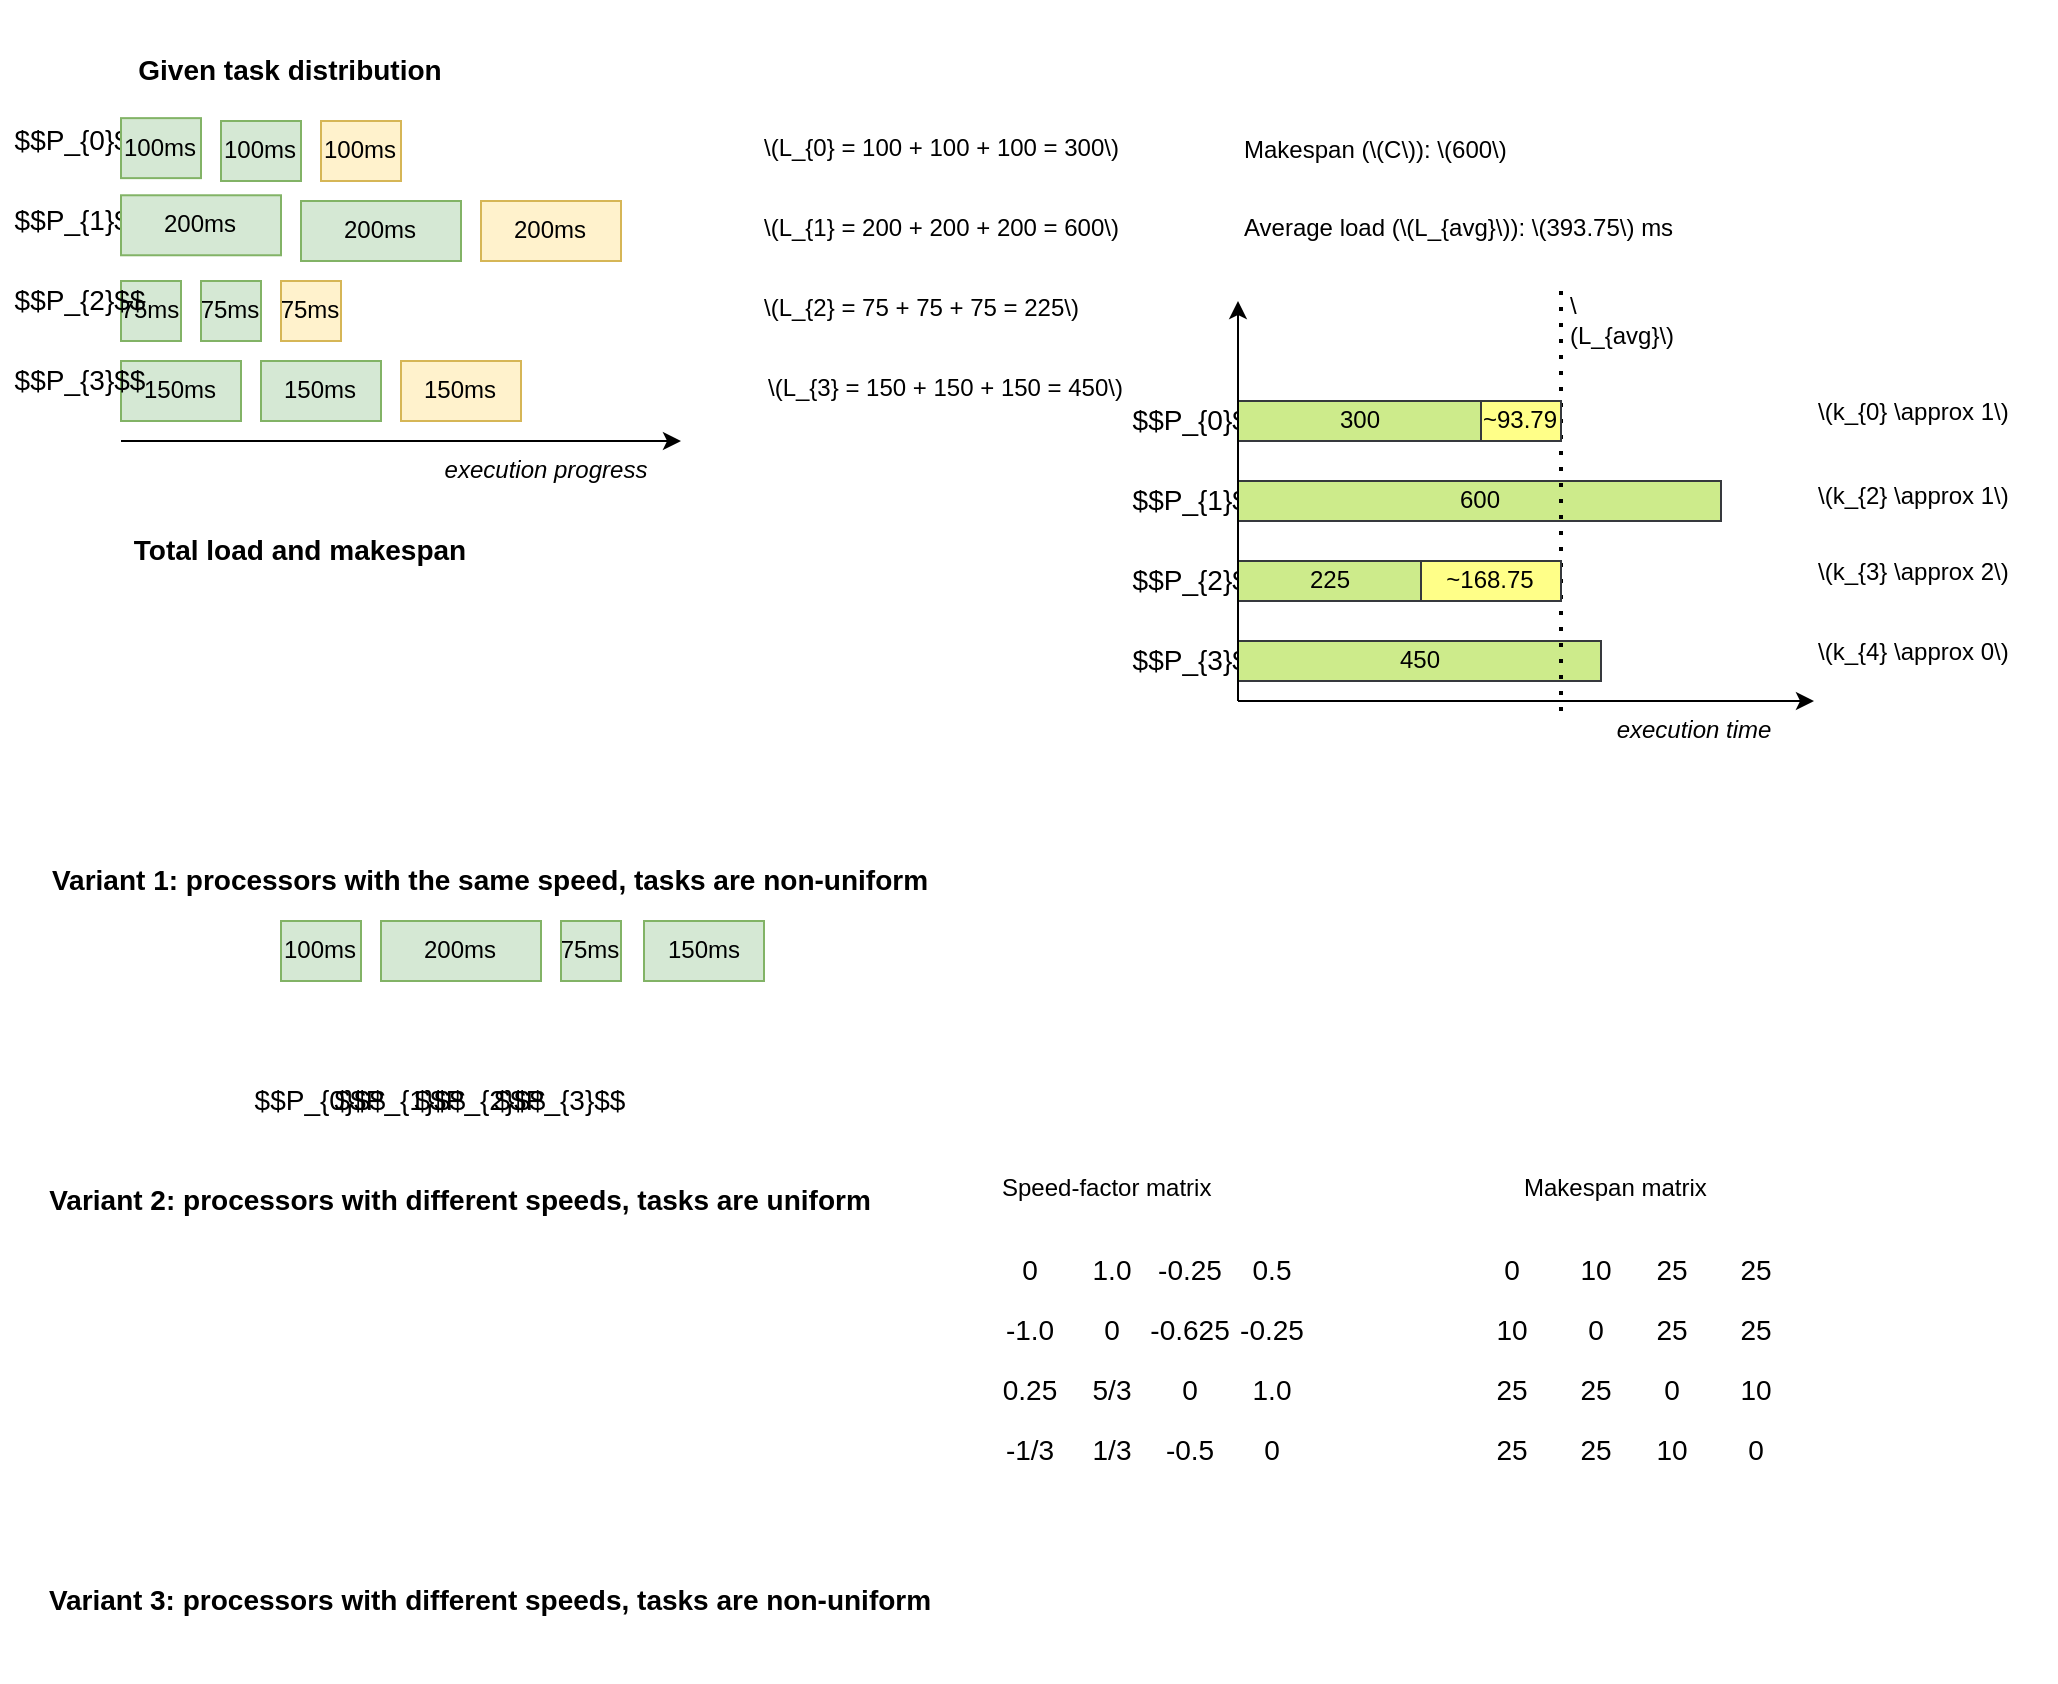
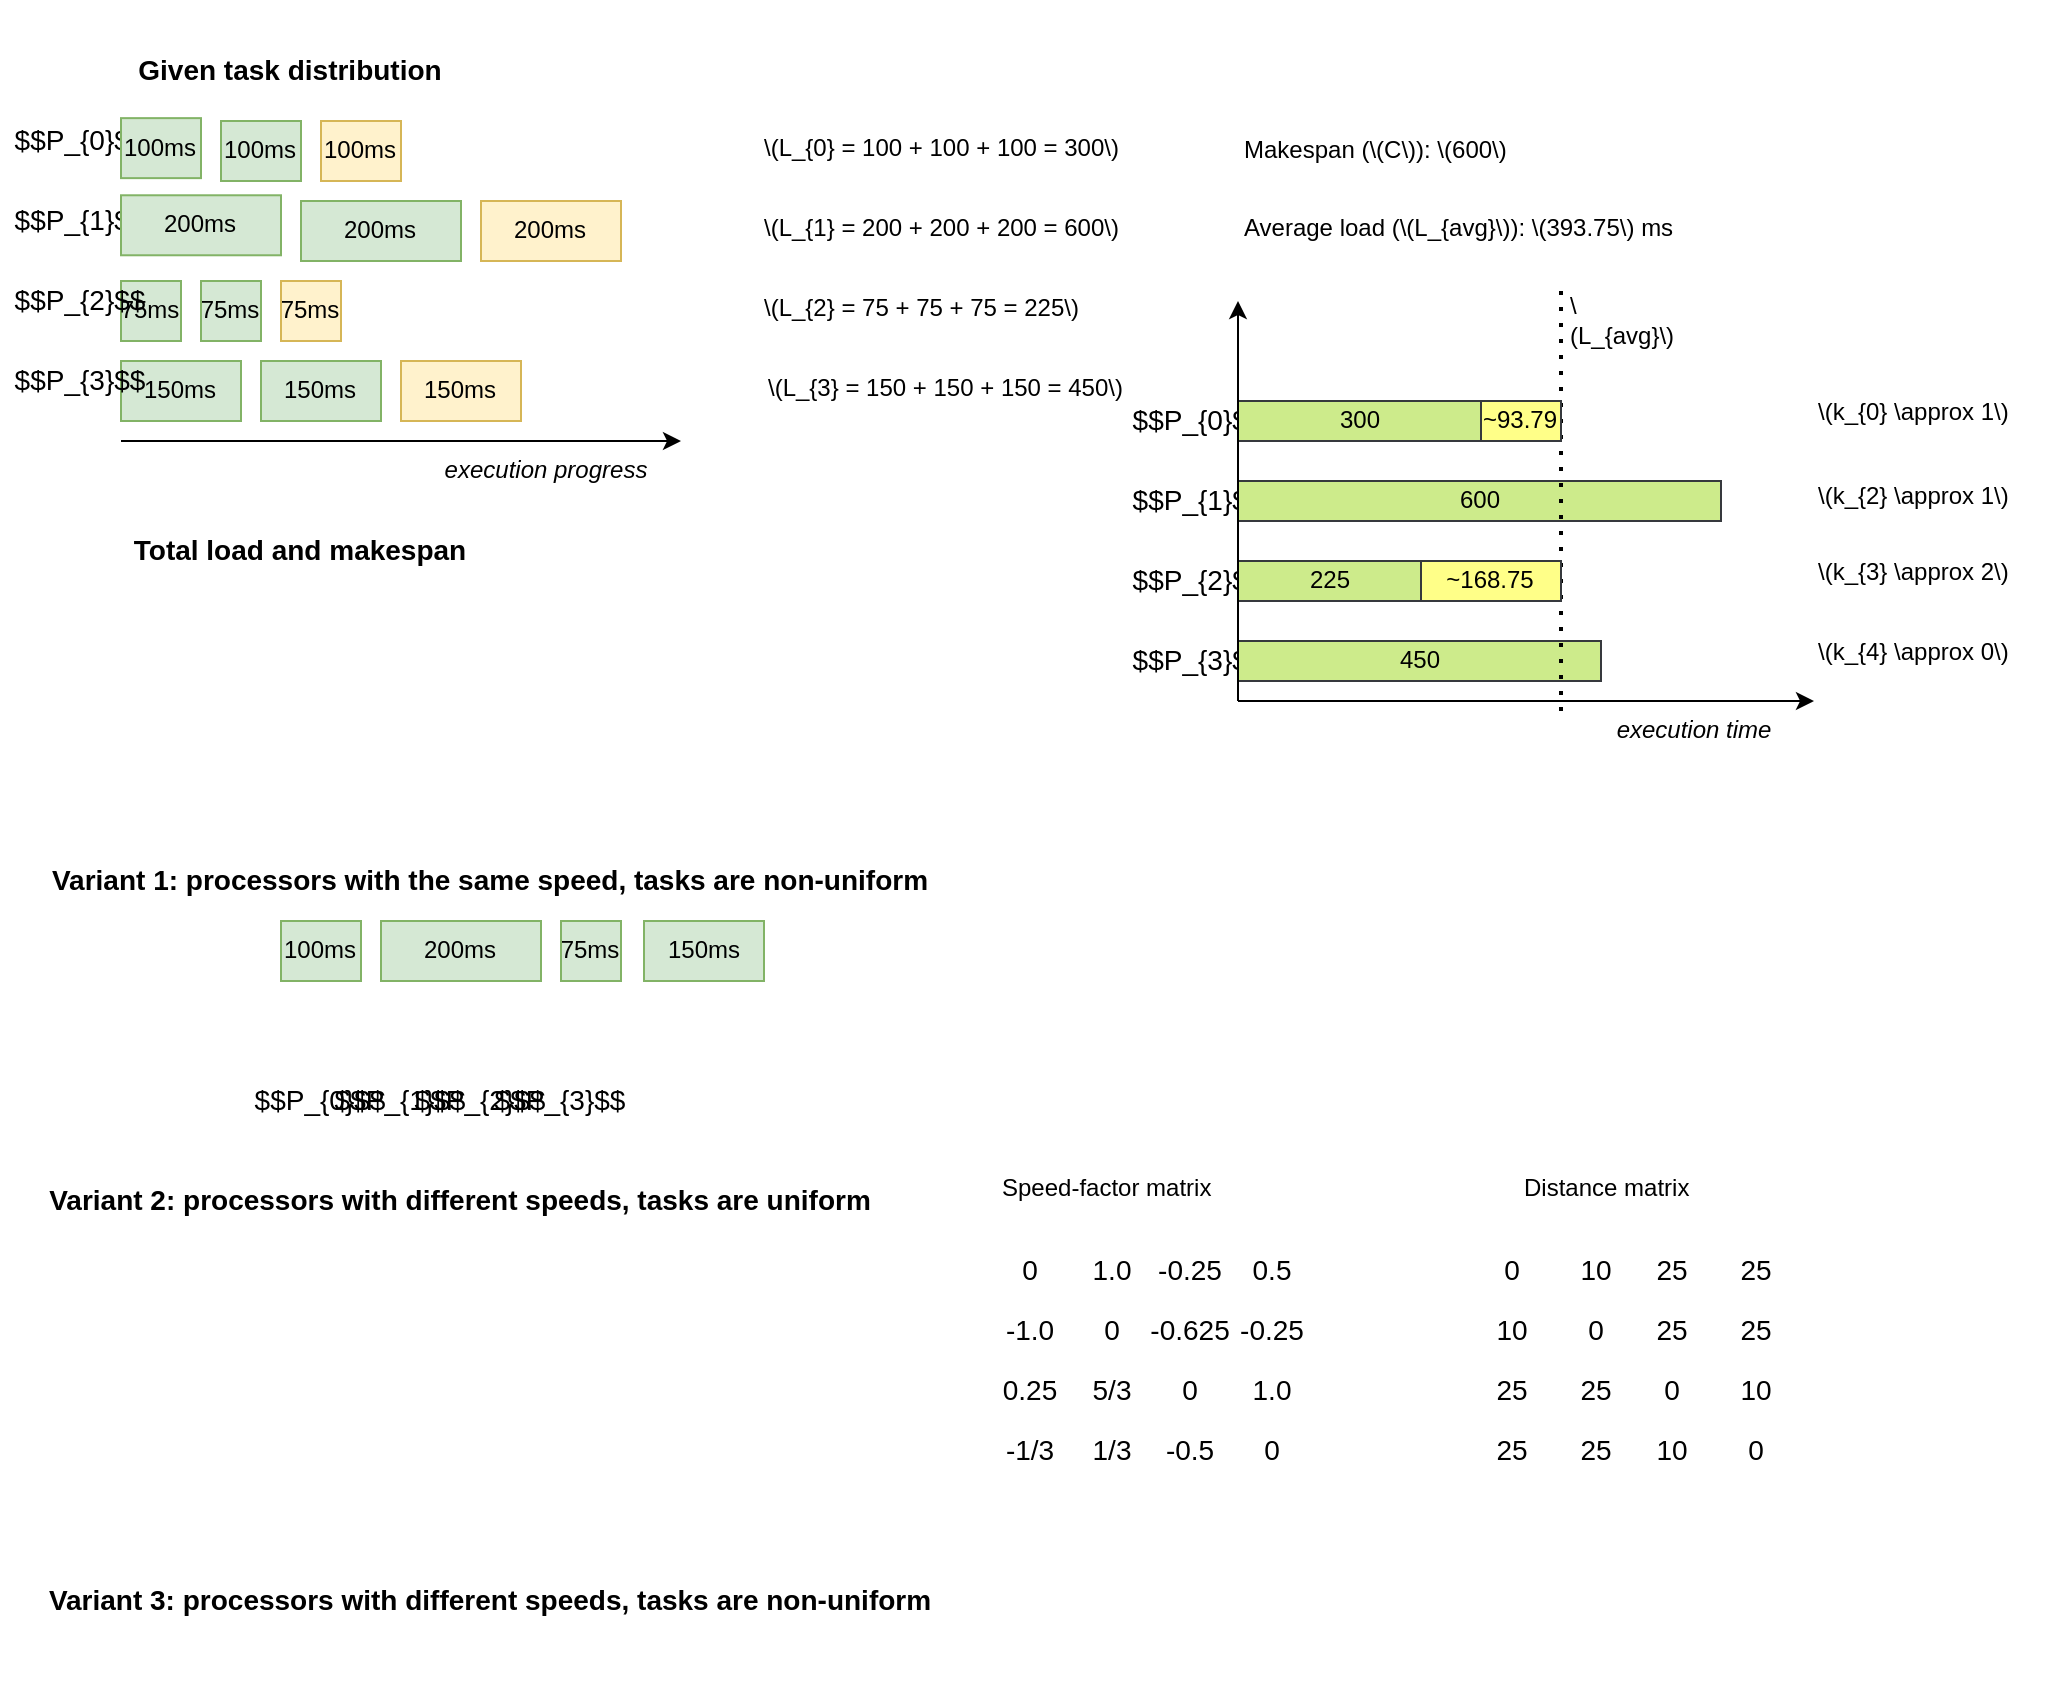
node "Makespan matrix": label "Makespan matrix" -> "Distance matrix"
